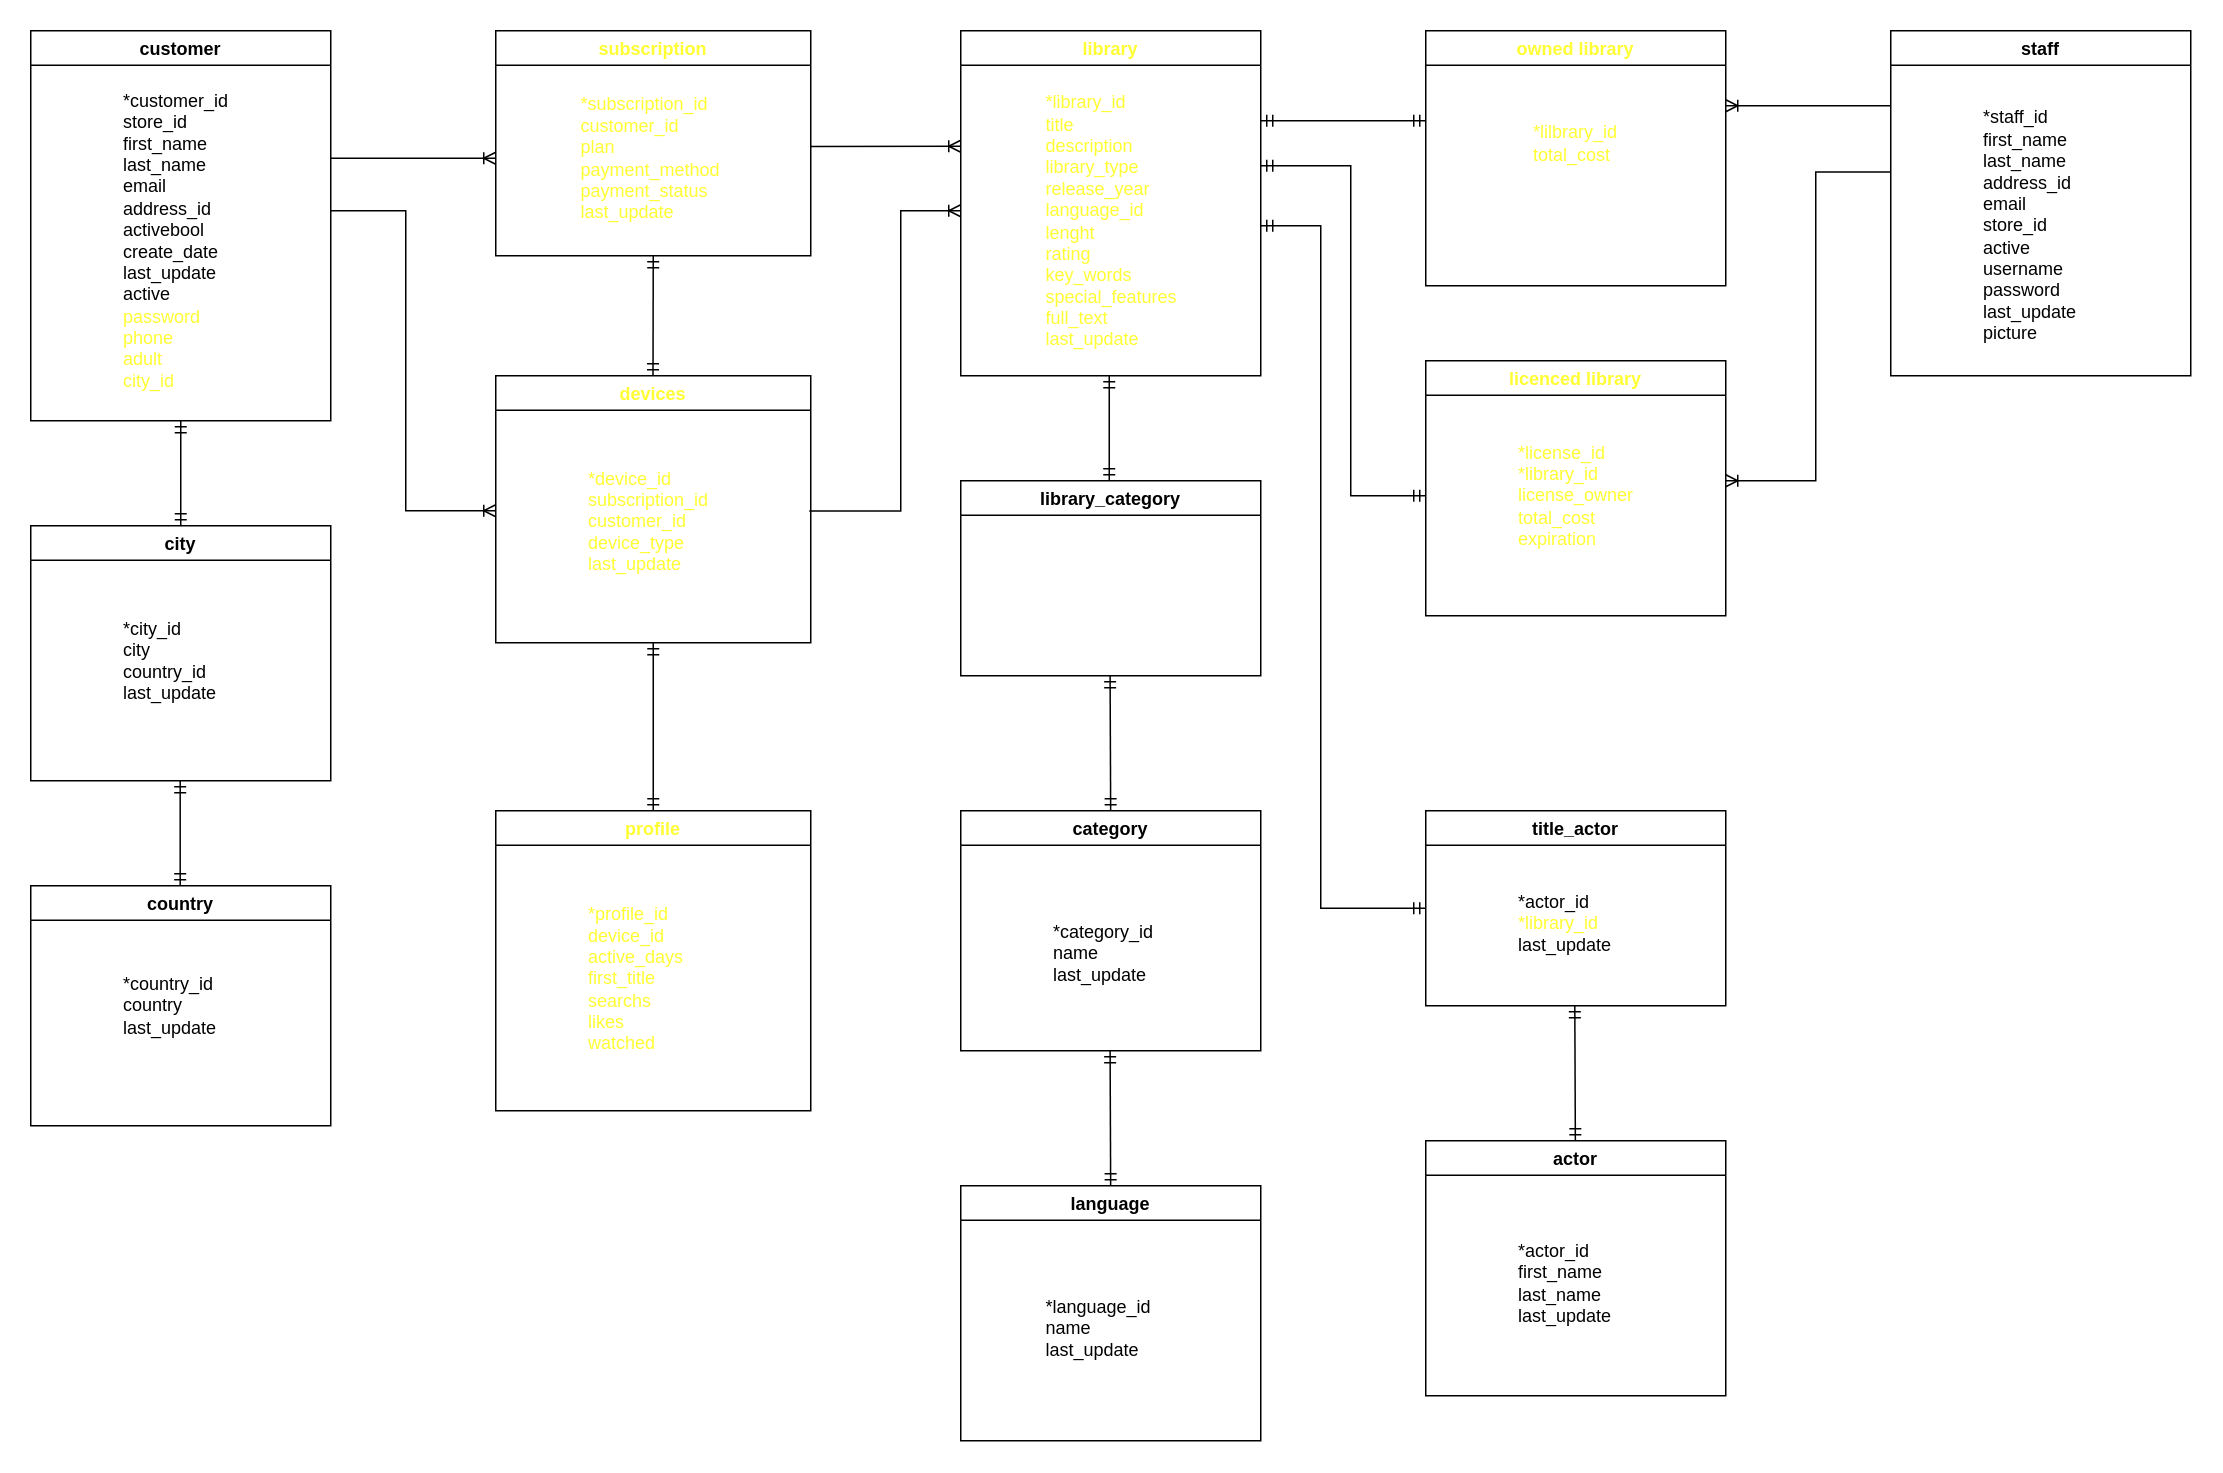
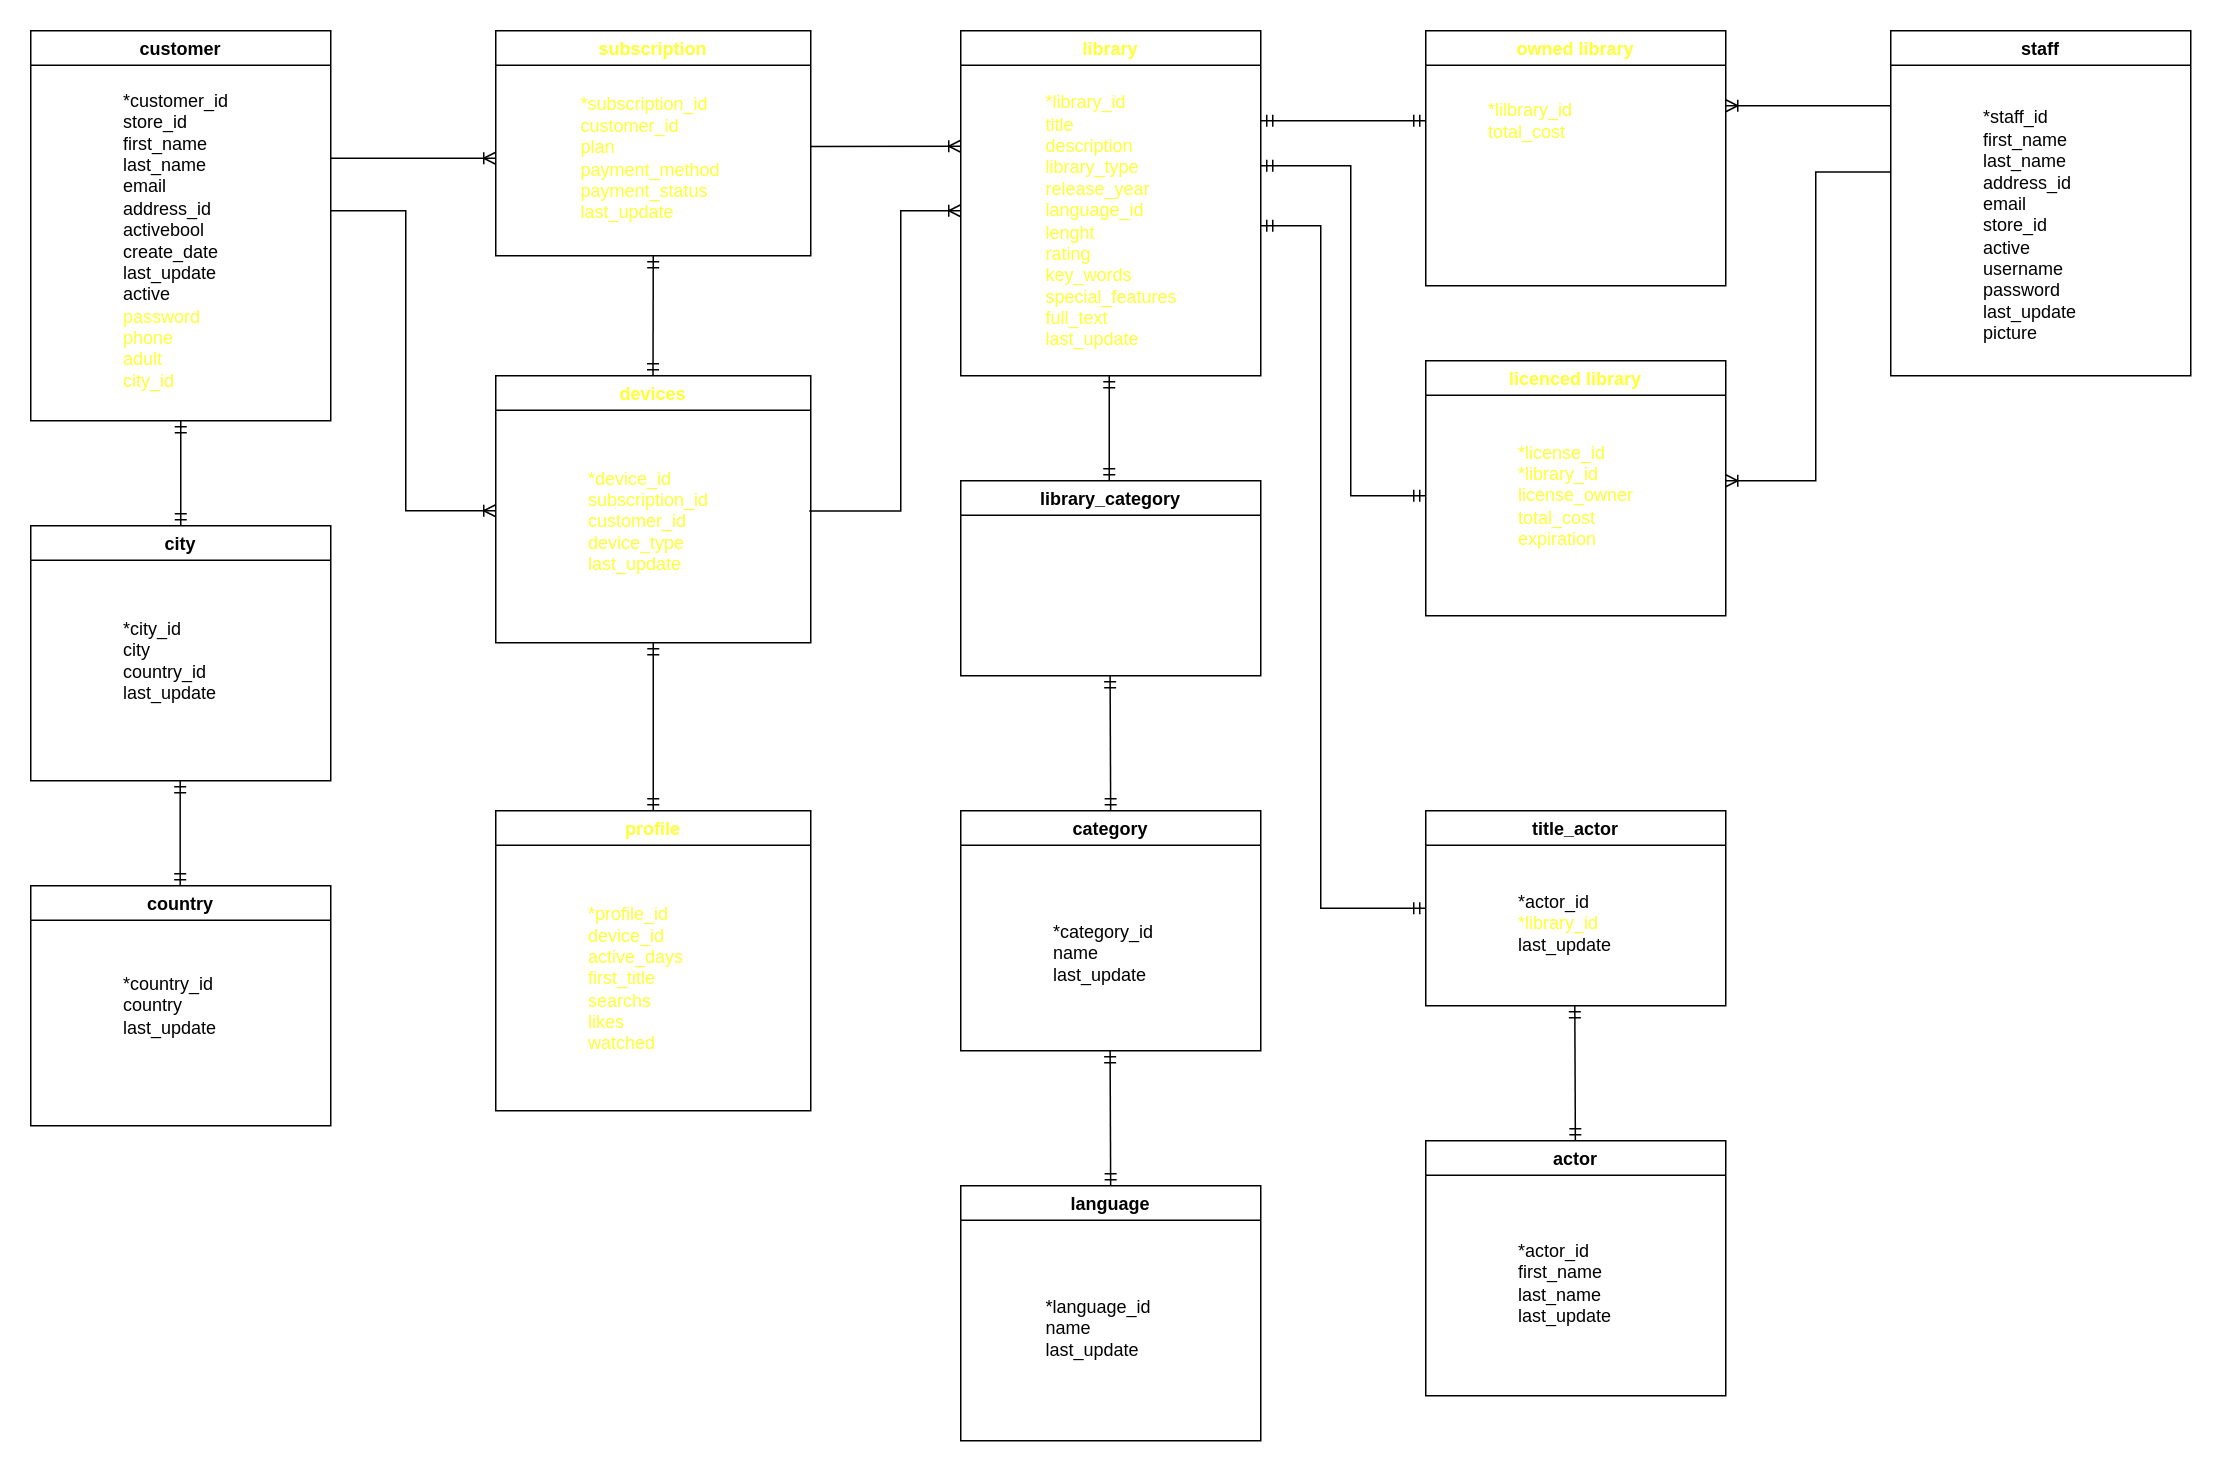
node "*lilbrary_id total_cost": moved (1583, 143) -> (1538, 121)
